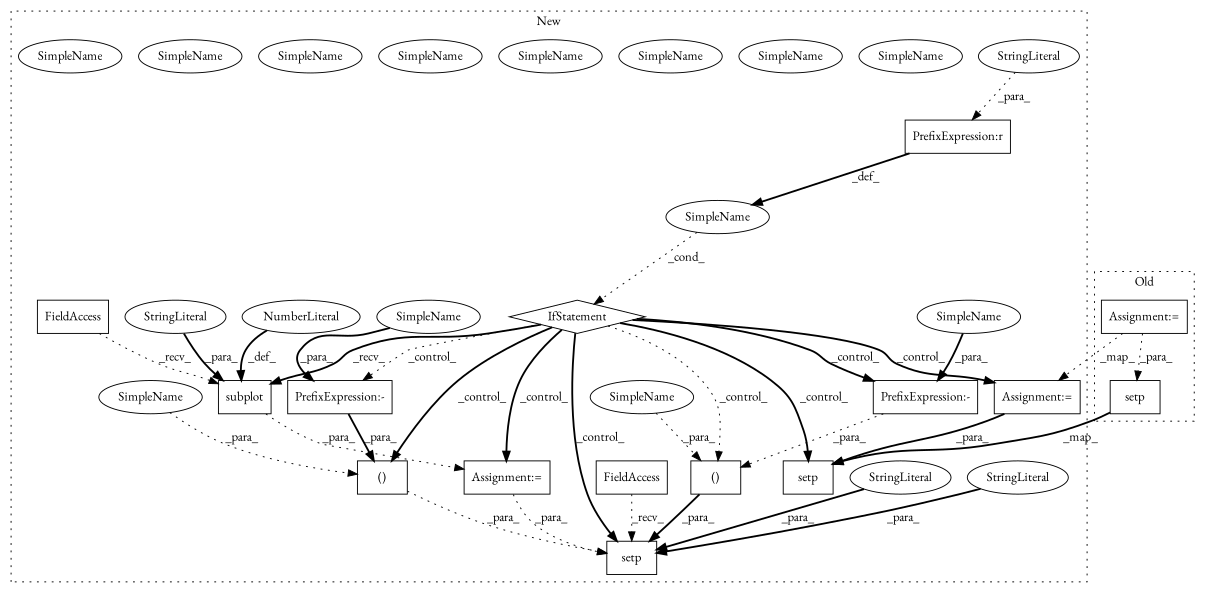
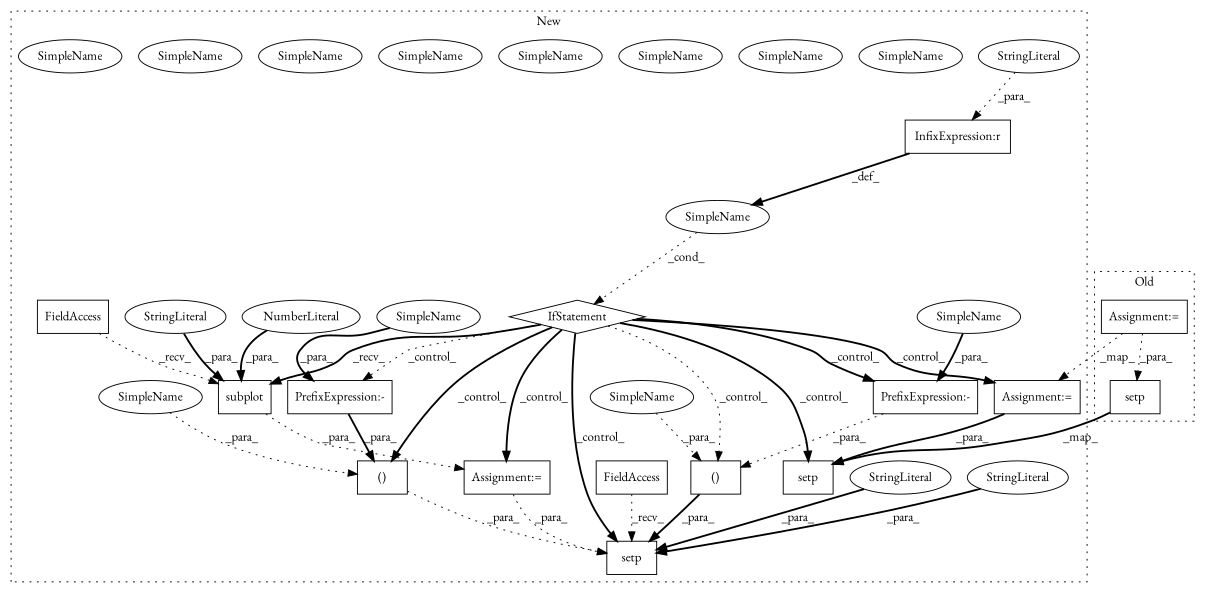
node "PrefixExpression:r": label "PrefixExpression:r" -> "InfixExpression:r"
edge "NumberLiteral" -> "subplot": label "_def_" -> "_para_"
